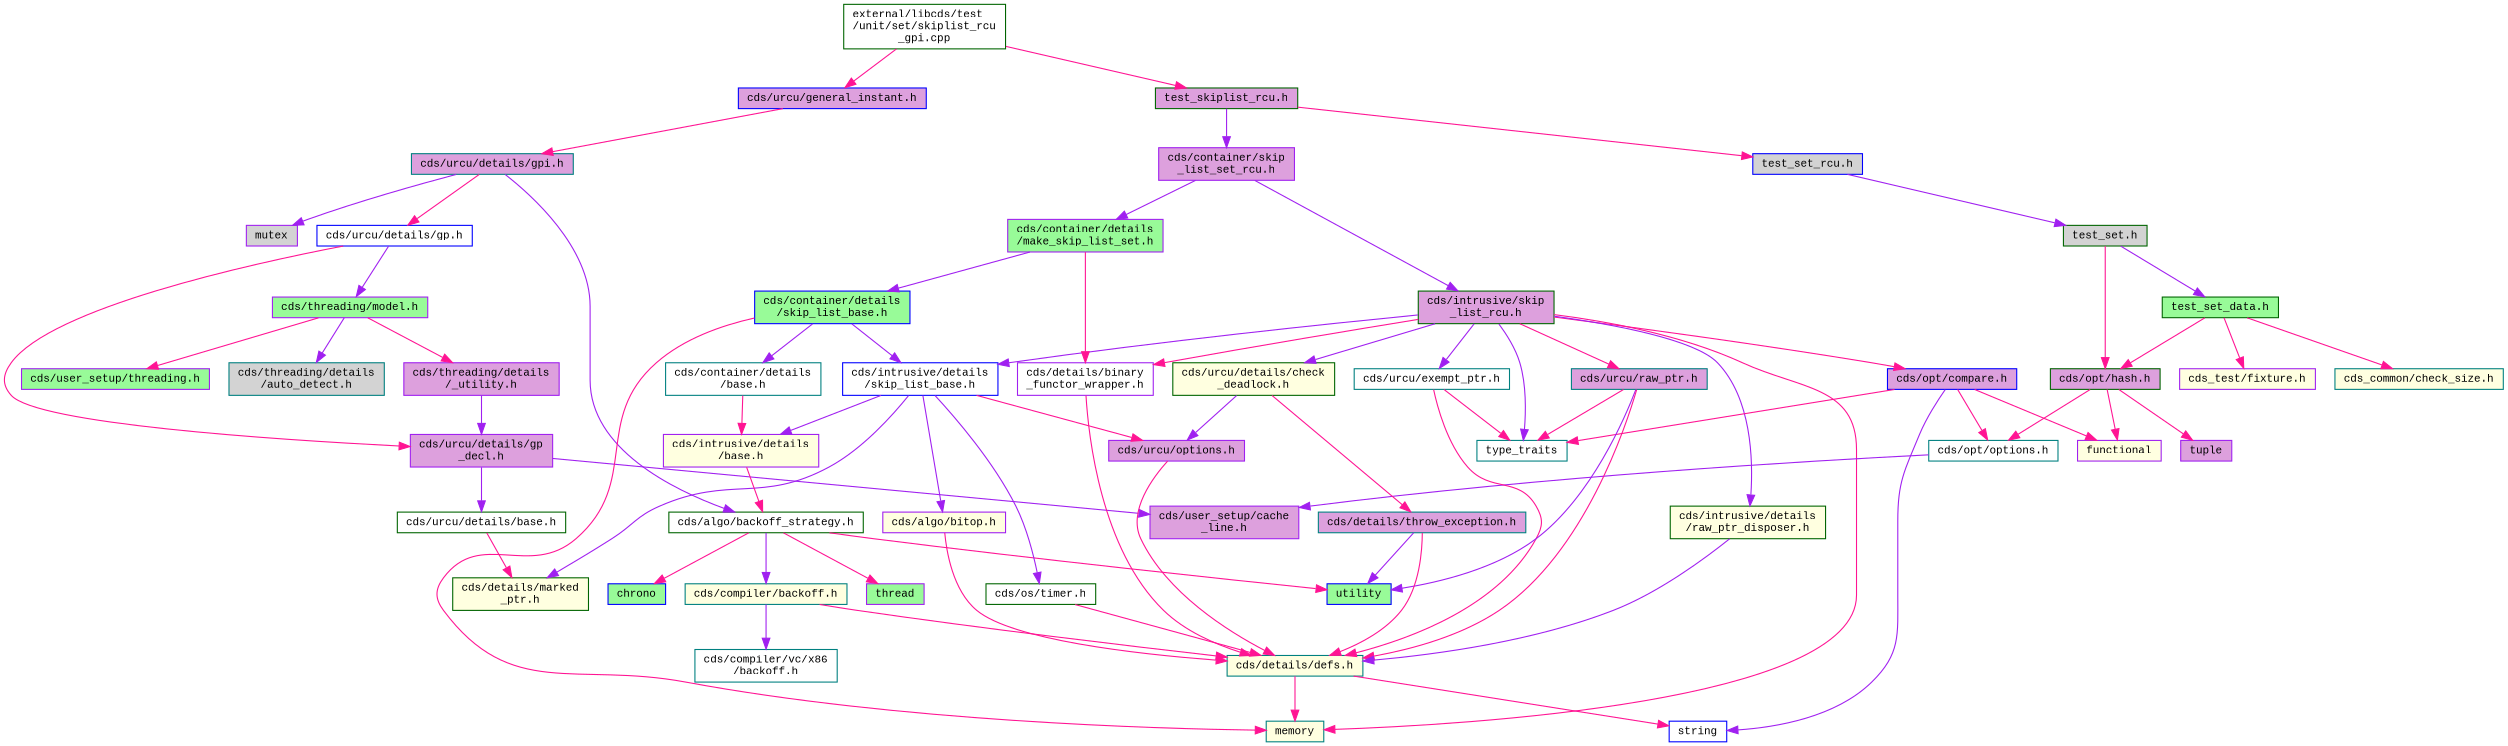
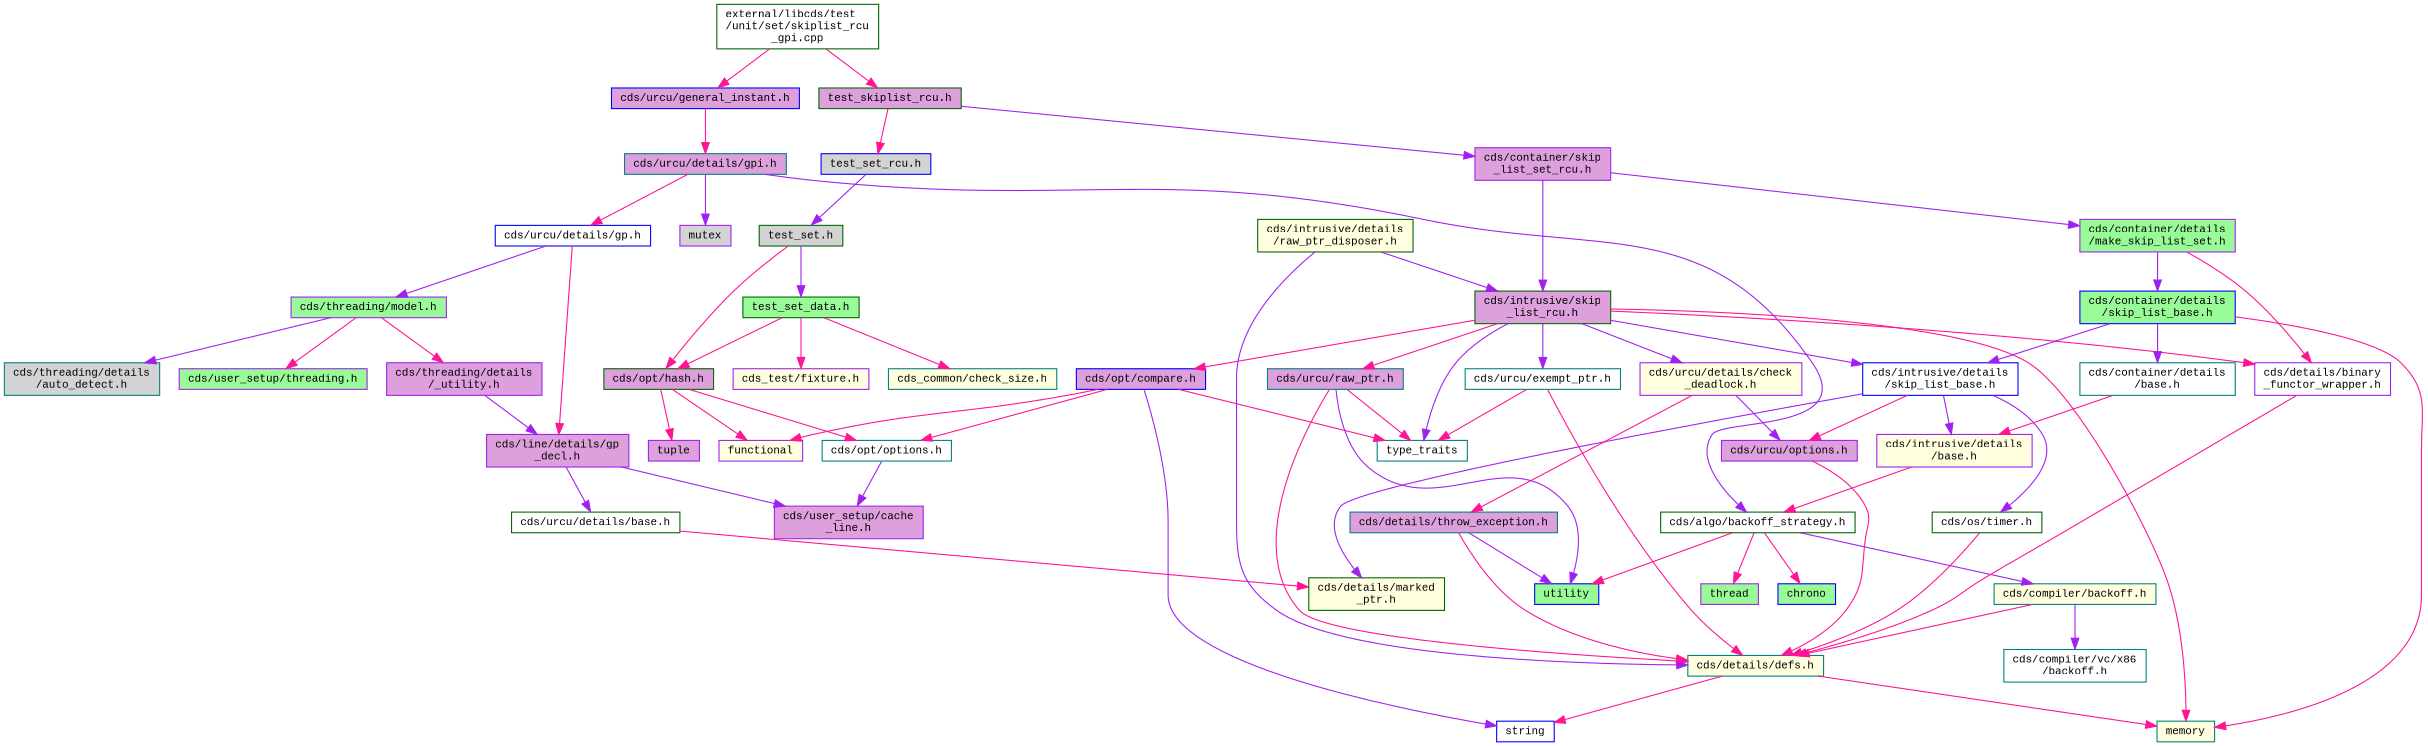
edge "cds/intrusive/skip _list_rcu.h" -> "cds/intrusive/details /raw_ptr_disposer.h": reversed
node "cds/urcu/details/check _deadlock.h": color darkgreen -> purple
node "cds/urcu/details/gp _decl.h": label "cds/urcu/details/gp _decl.h" -> "cds/line/details/gp _decl.h"
node "cds/algo/bitop.h": removed
